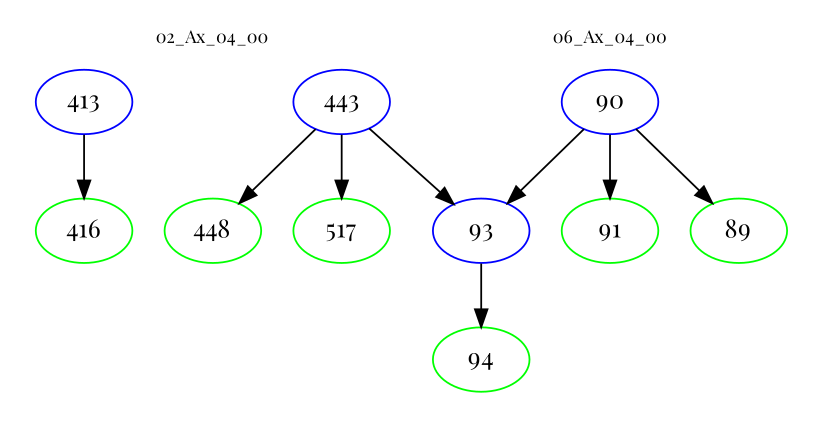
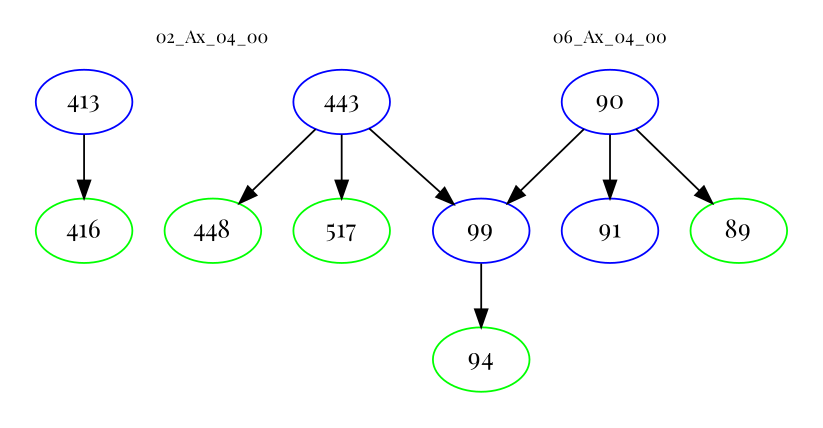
node "93": label "93" -> "99"
node "91": color green -> blue
